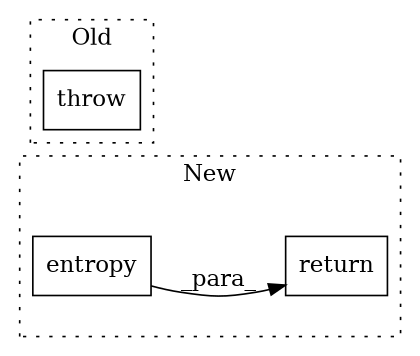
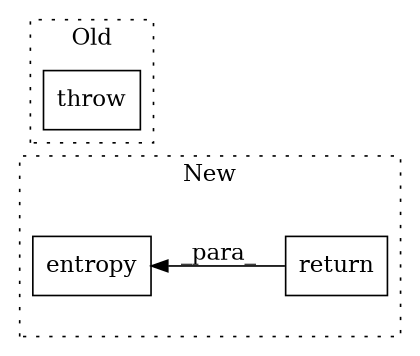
edge "entropy" -> "return": reversed
